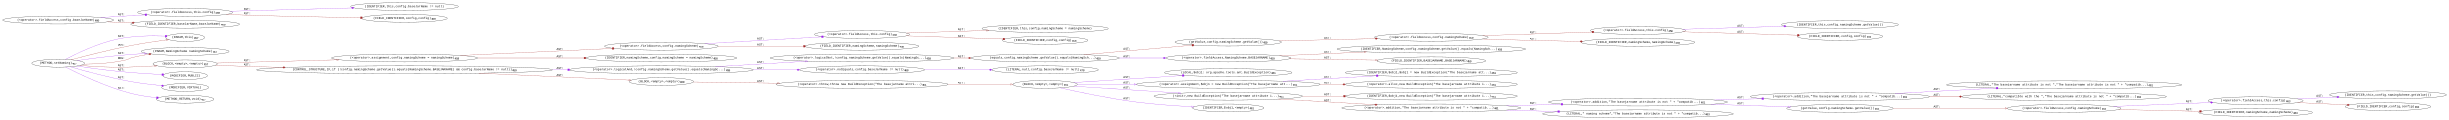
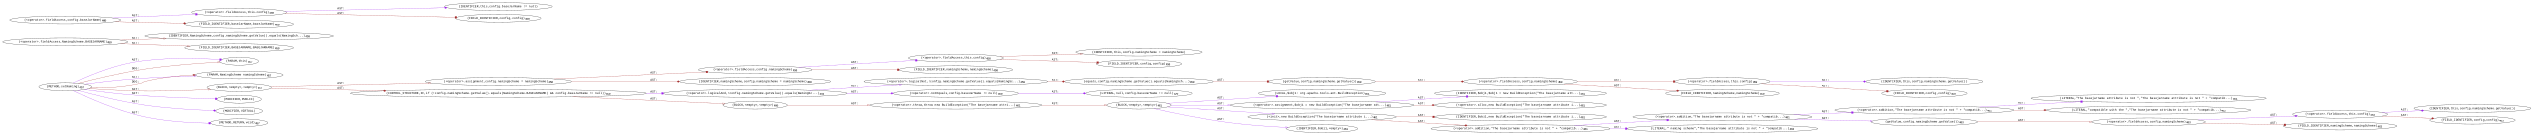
edge "(<operator>.assignment,config.namingScheme = namingScheme)" -> "(IDENTIFIER,namingScheme,config.namingScheme = namingScheme)": arrowhead box -> diamond
edge "(equals,config.namingScheme.getValue().equals(NamingSch...)" -> "(<operator>.fieldAccess,NamingScheme.BASEJARNAME)": removed, label "AST:"
